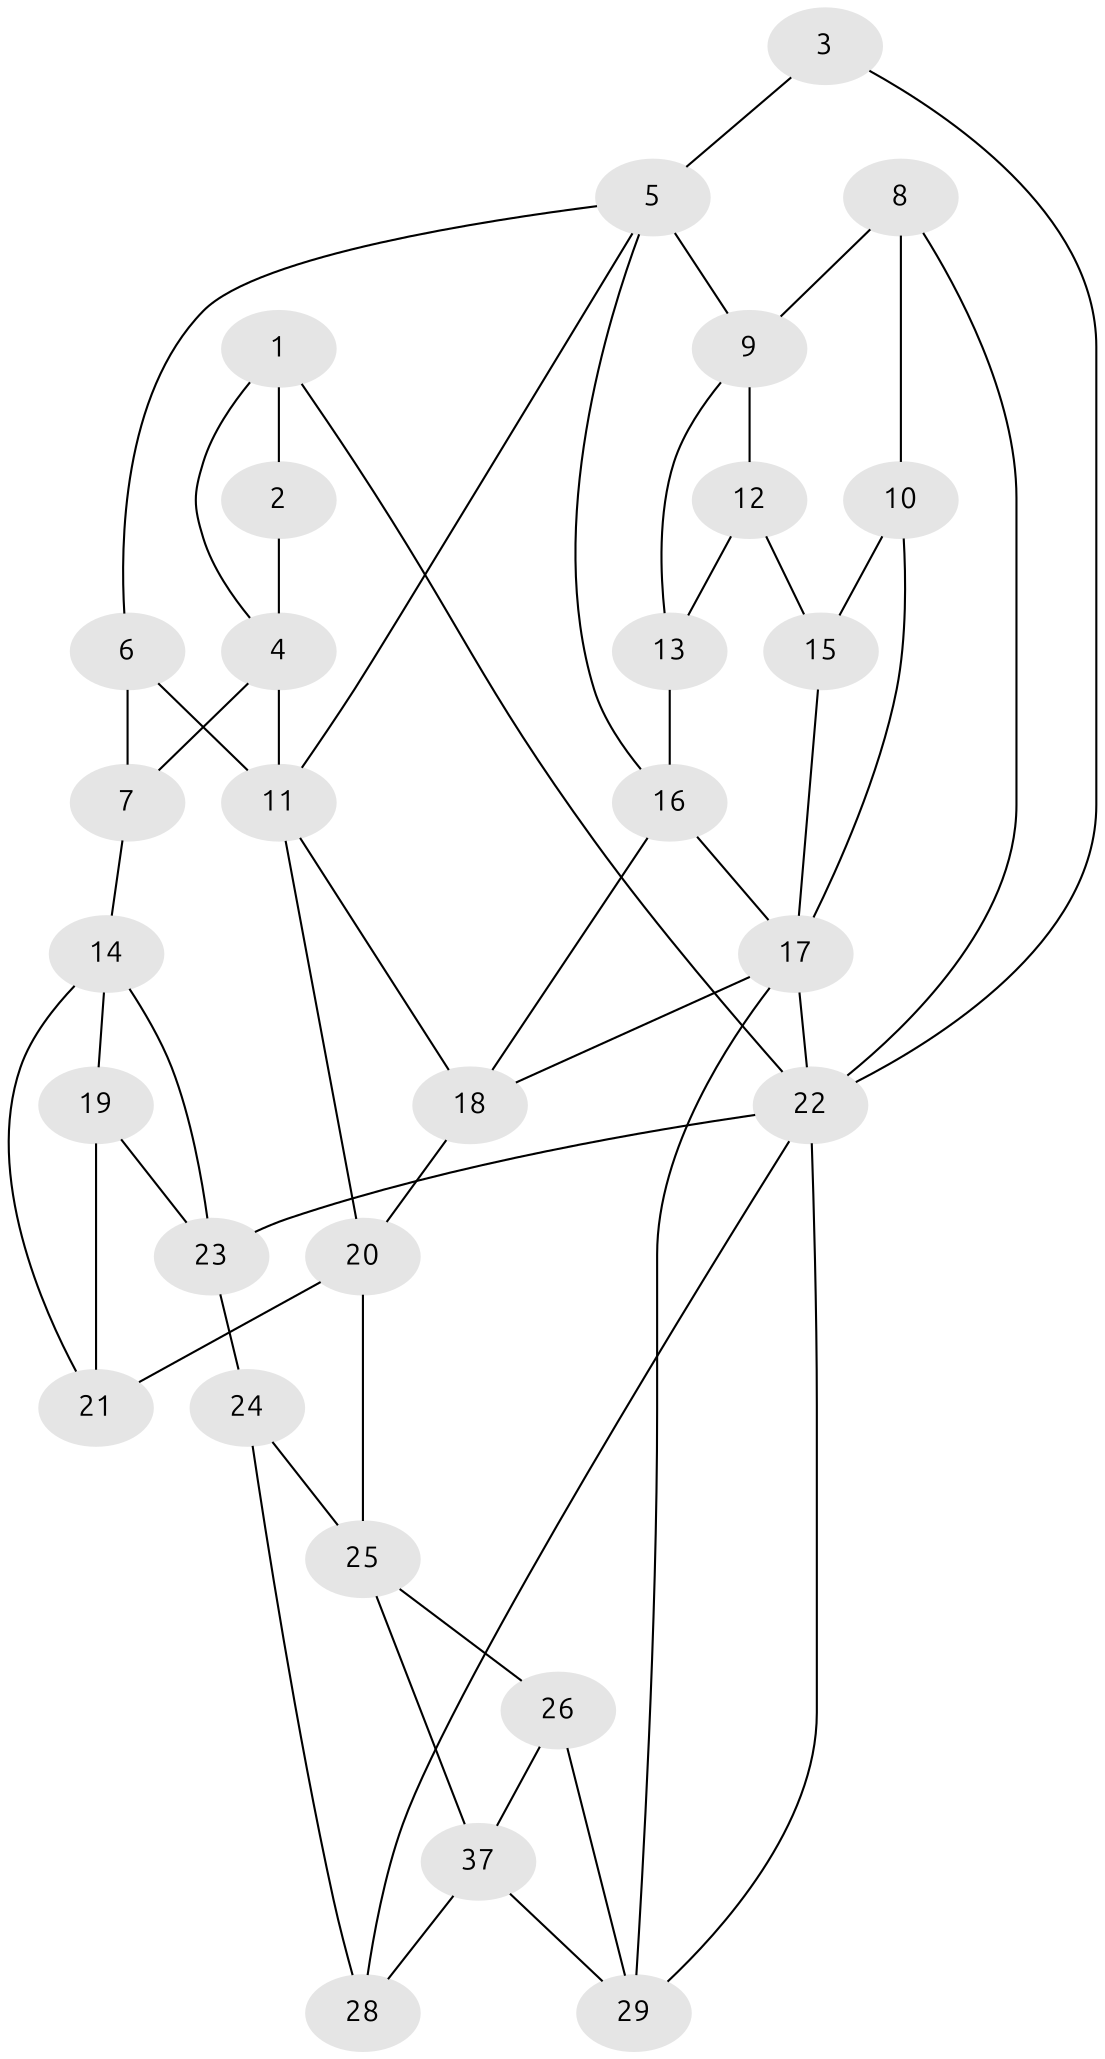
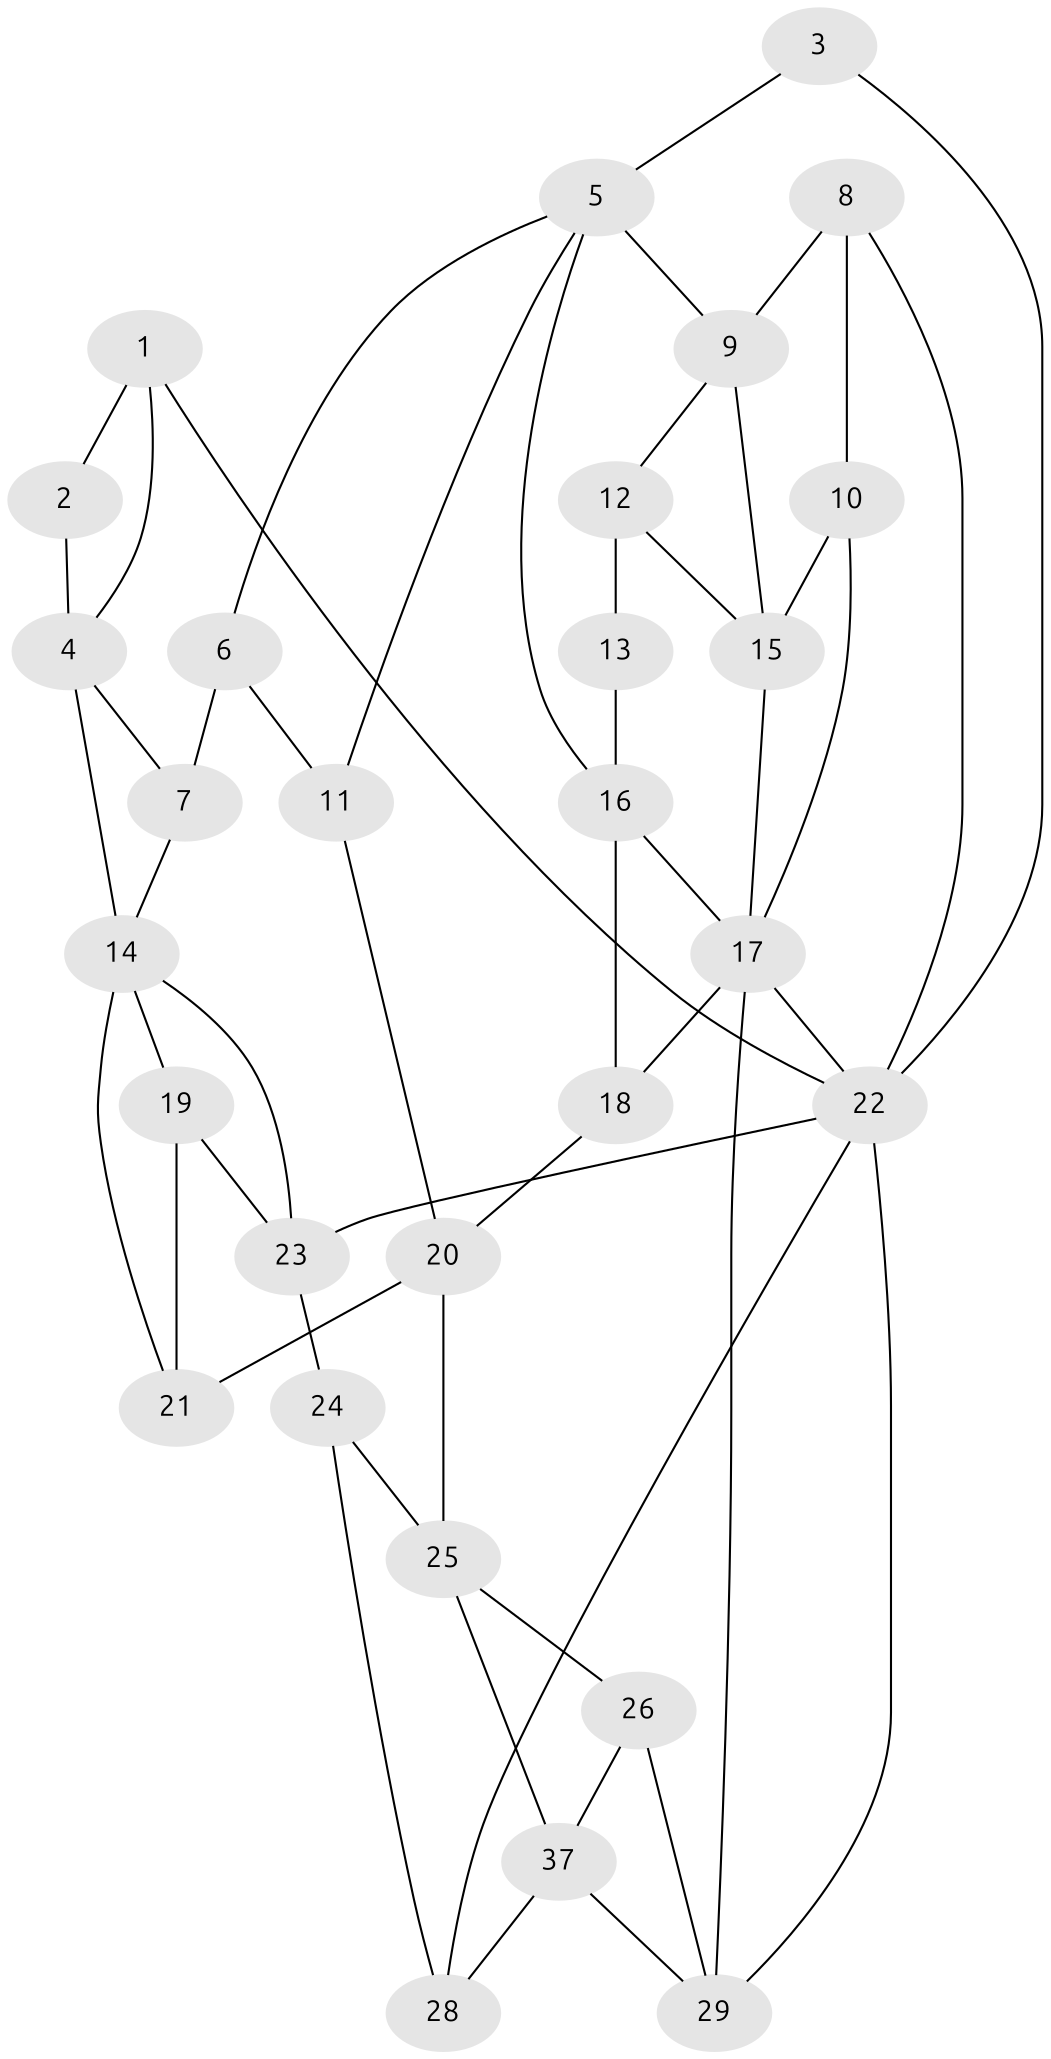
edge "9" -- "13": now "9" -- "15"
edge "4" -- "11": now "4" -- "14"
edge "11" -- "18": removed
